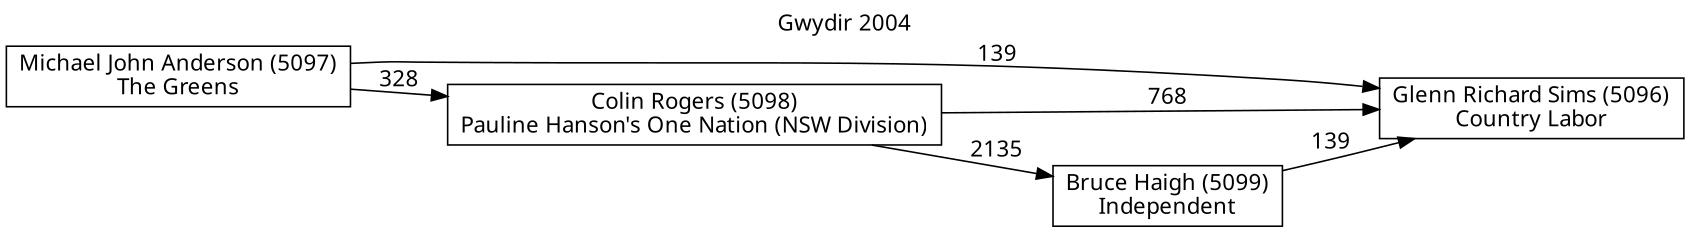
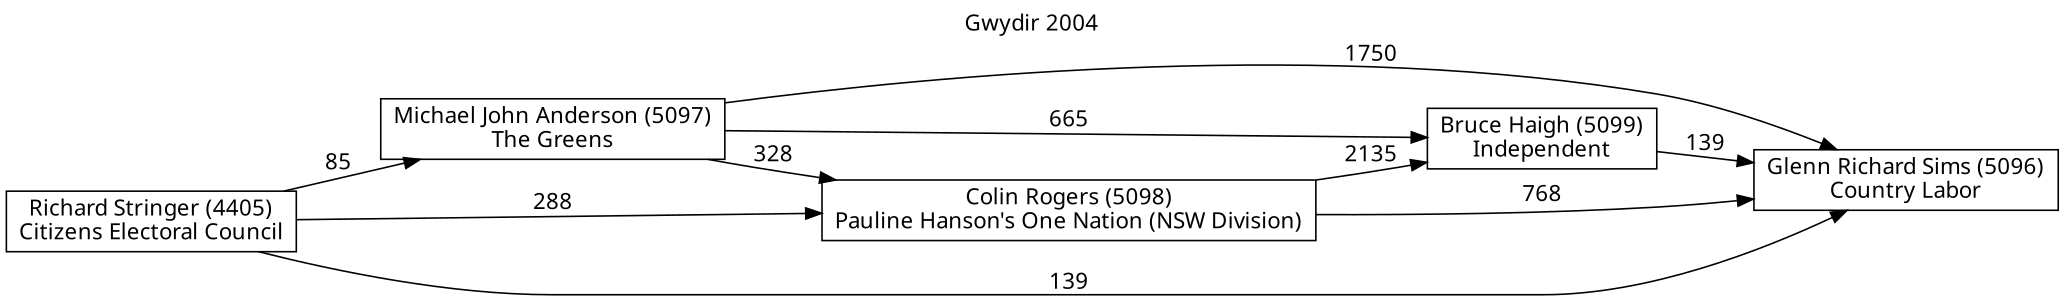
edge "Michael John Anderson (5097) The Greens" -> "Glenn Richard Sims (5096) Country Labor": label "139" -> "1750"
edge "Michael John Anderson (5097) The Greens" -> "Bruce Haigh (5099) Independent": added, label "665"
node "Richard Stringer (4405) Citizens Electoral Council": added
